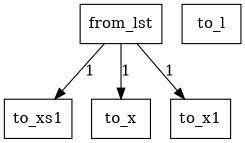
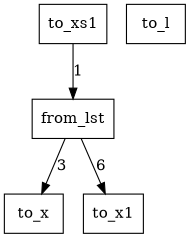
edge "from_lst" -> "to_xs1": reversed
edge "from_lst" -> "to_x": label "1" -> "3"
edge "from_lst" -> "to_x1": label "1" -> "6"
